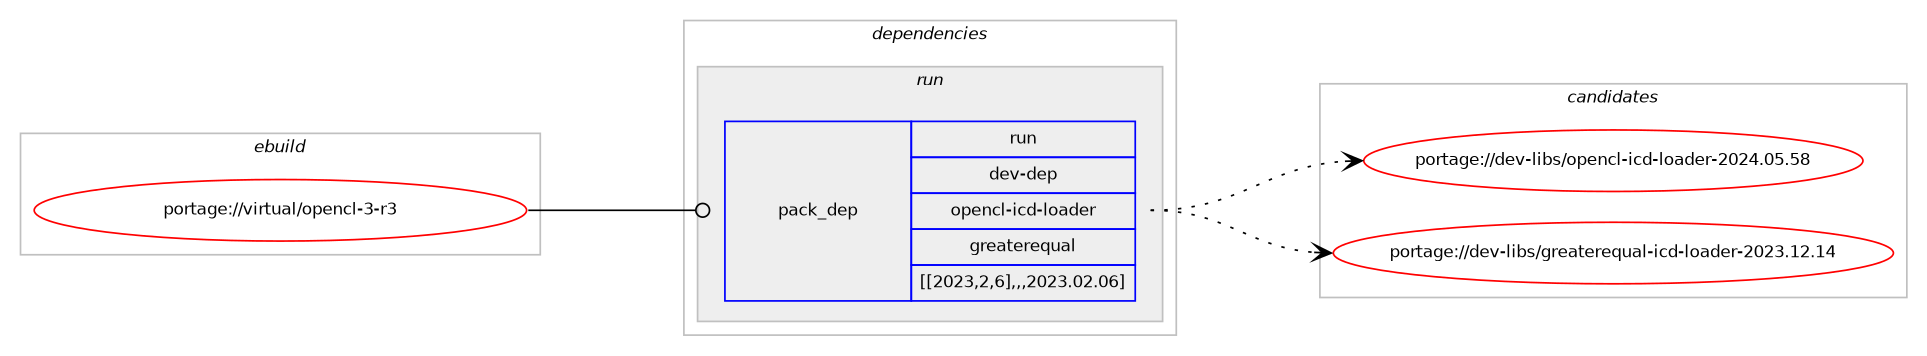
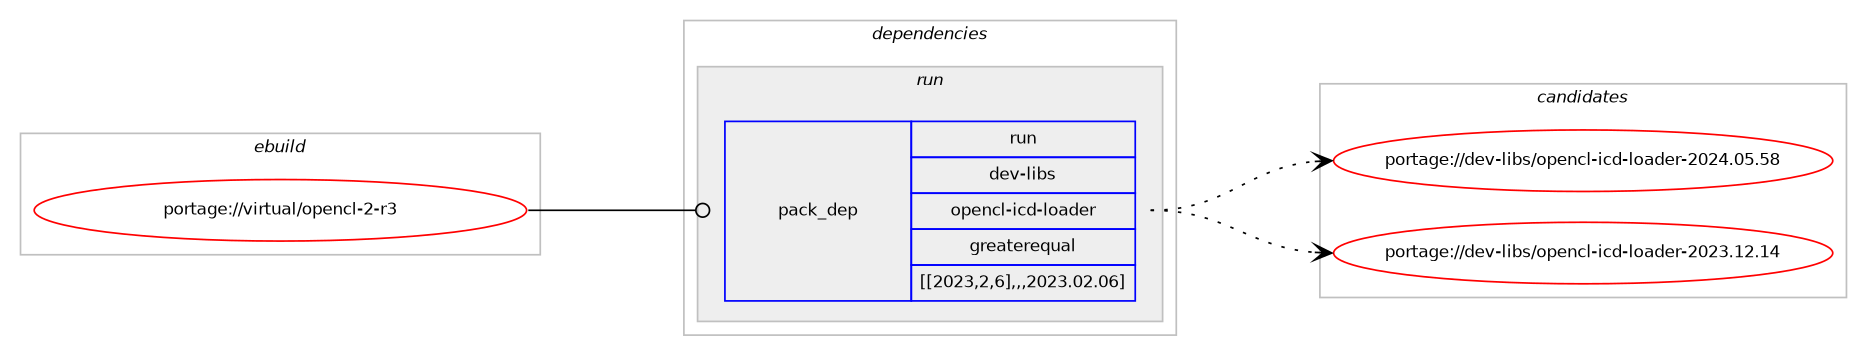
node "pack_dep": text "dev-dep" -> "dev-libs"
node "portage://virtual/opencl-3-r3": label "portage://virtual/opencl-3-r3" -> "portage://virtual/opencl-2-r3"
node "portage://dev-libs/greaterequal-icd-loader-2023.12.14": label "portage://dev-libs/greaterequal-icd-loader-2023.12.14" -> "portage://dev-libs/opencl-icd-loader-2023.12.14"
